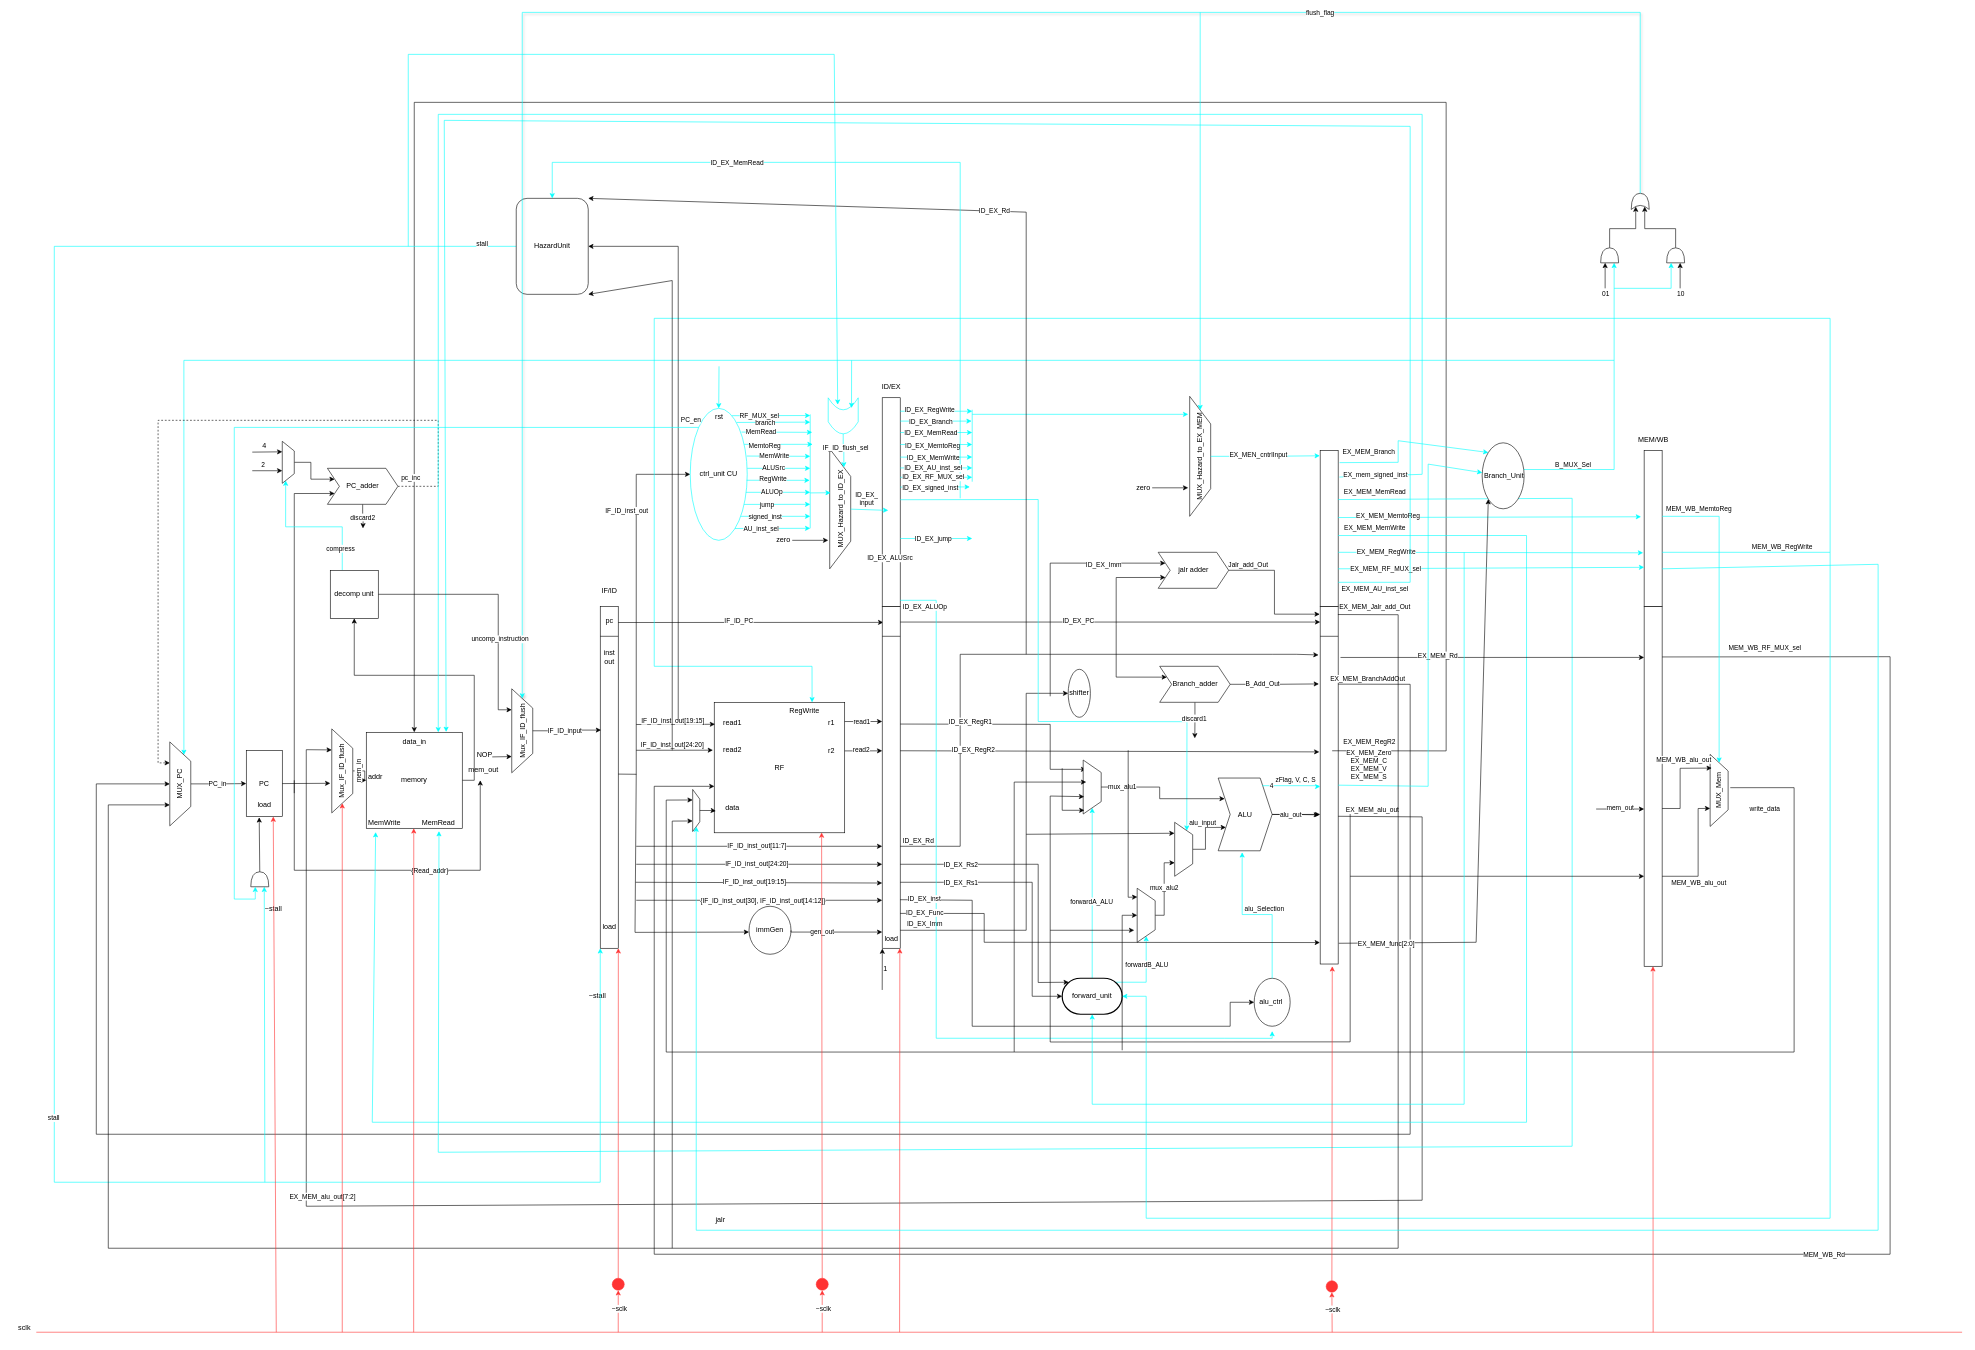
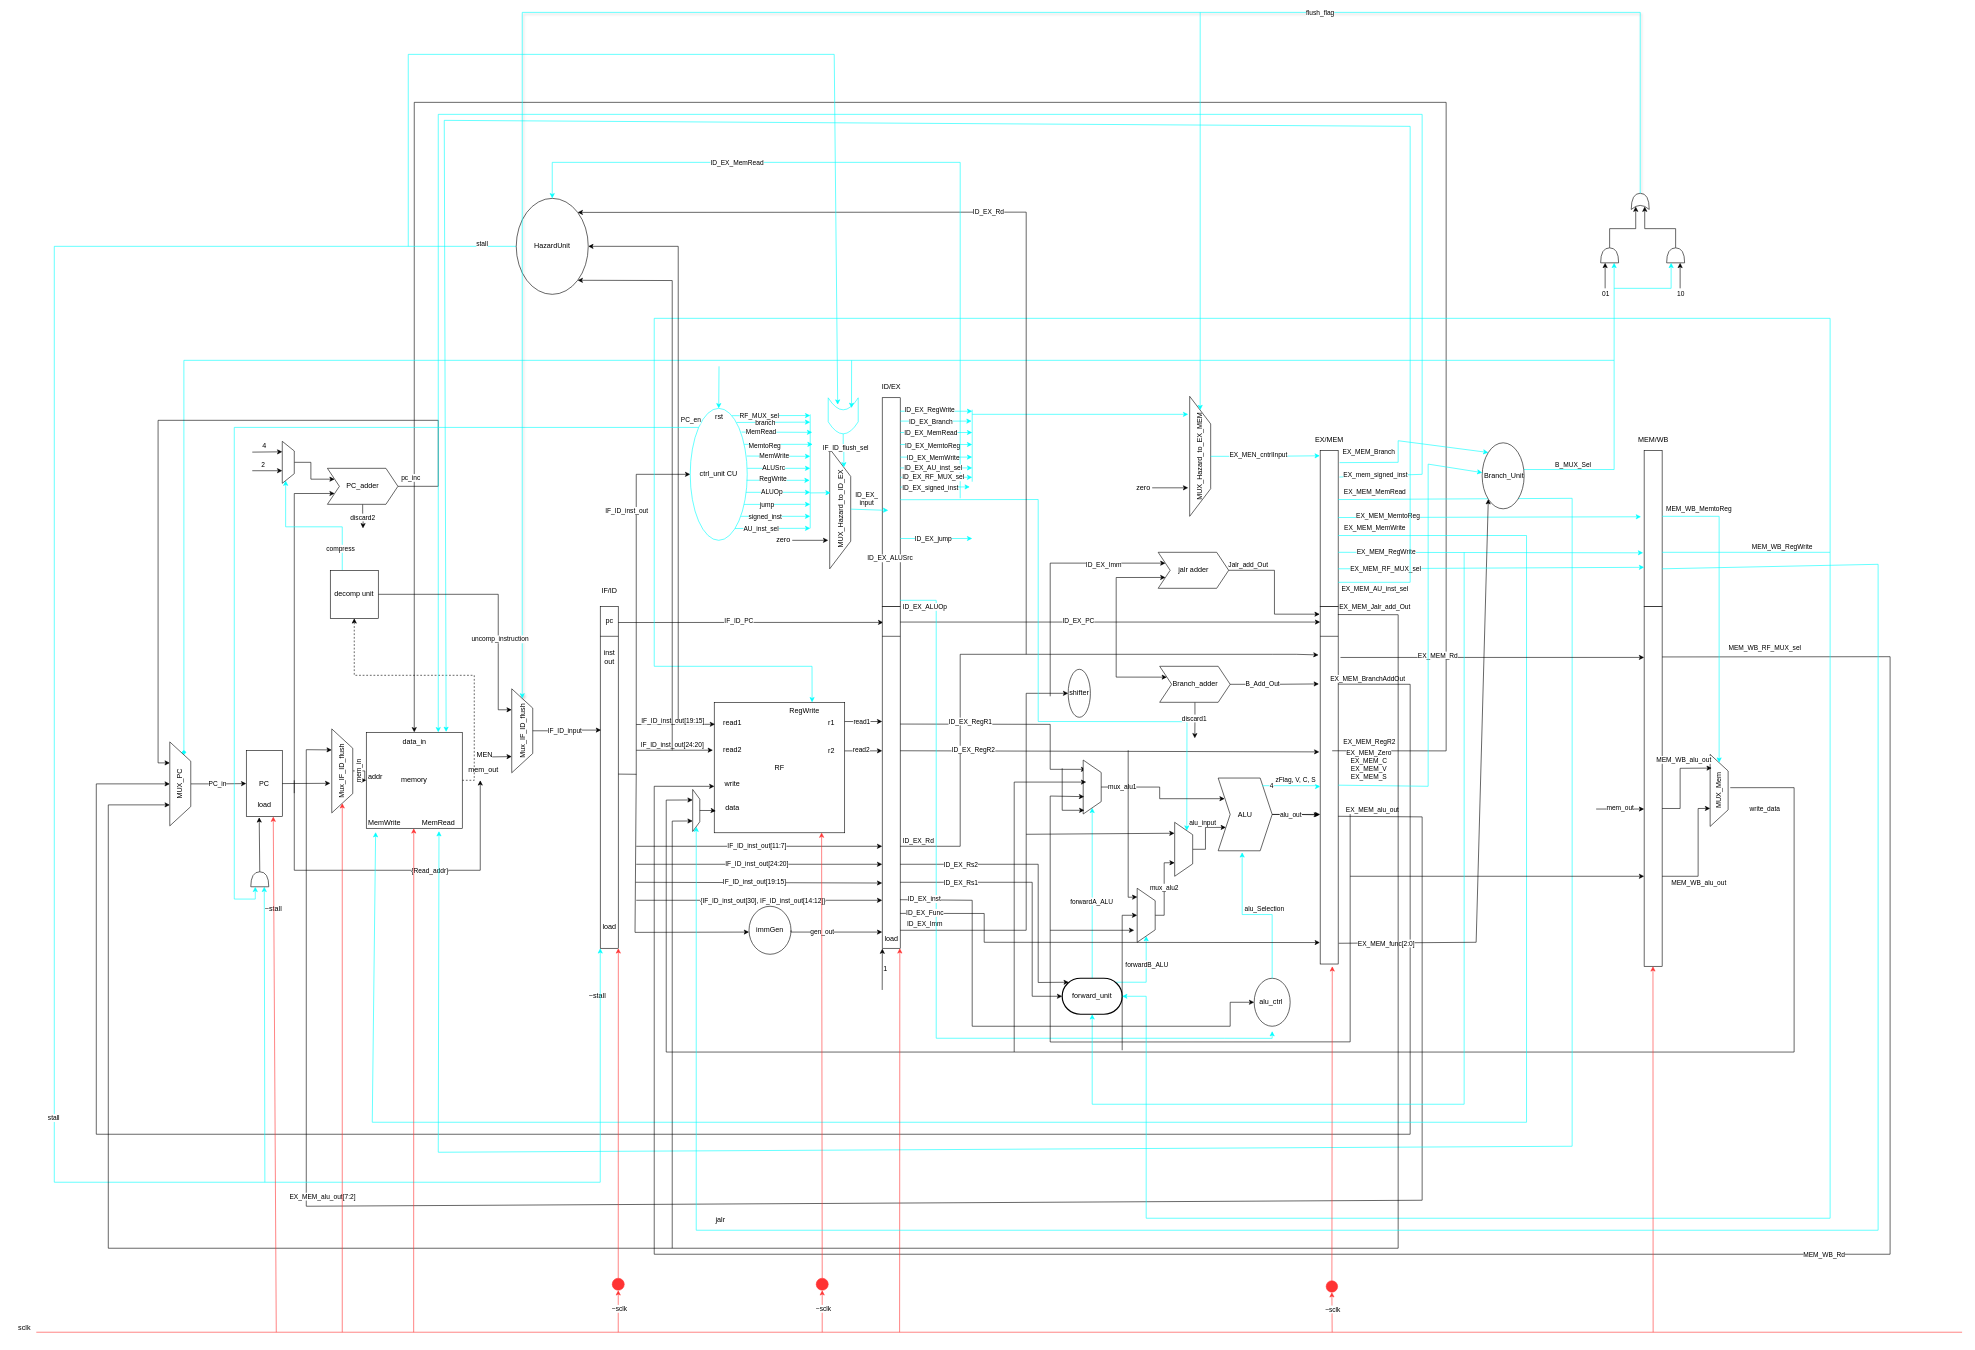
node "HazardUnit": shape rounded rectangle -> ellipse
node "EX/MEM": added
edge "PC_adder" -> "MUX_PC": style dashed -> solid
edge "memory" -> "decomp unit": style solid -> dashed
edge "Branch_Unit" -> "MUX_PC": arrowhead classic -> diamond
node "NOP": label "NOP" -> "MEN"
node "write": added
